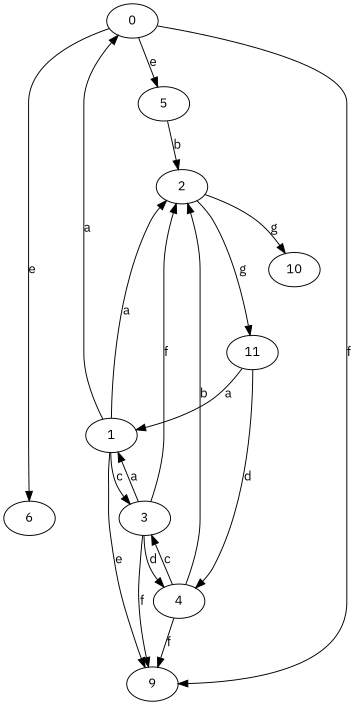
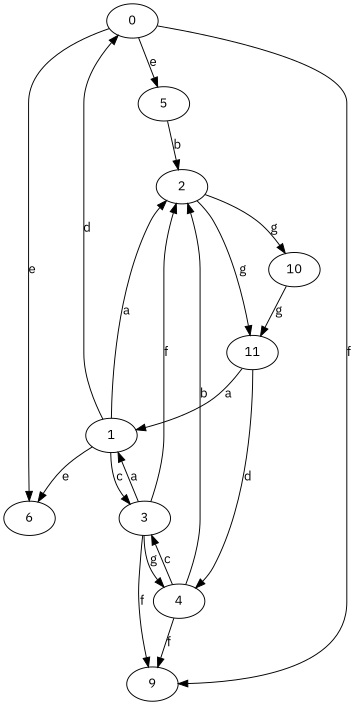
edge "1" -> "0": label "a" -> "d"
edge "10" -> "11": added, label "g"
edge "1" -> "9": now "1" -> "6"
edge "3" -> "4": label "d" -> "g"
